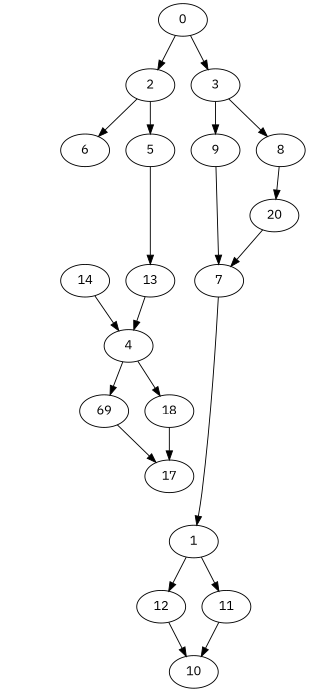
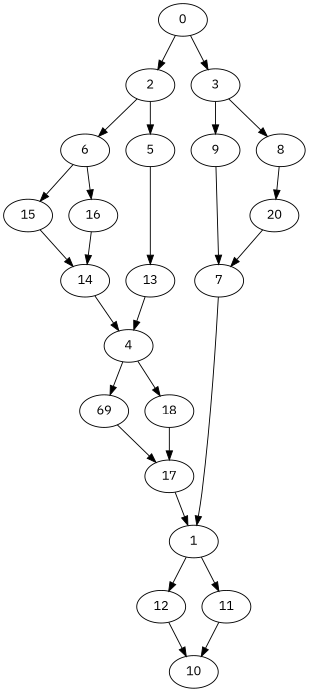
node "15": added
node "16": added
edge "17" -> "1": added
